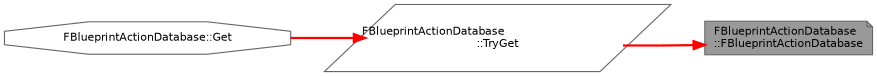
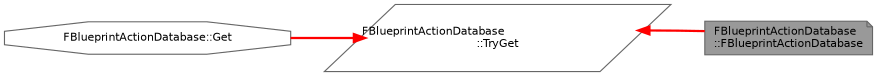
edge "FBlueprintActionDatabase ::TryGet" -> "FBlueprintActionDatabase ::FBlueprintActionDatabase": reversed
